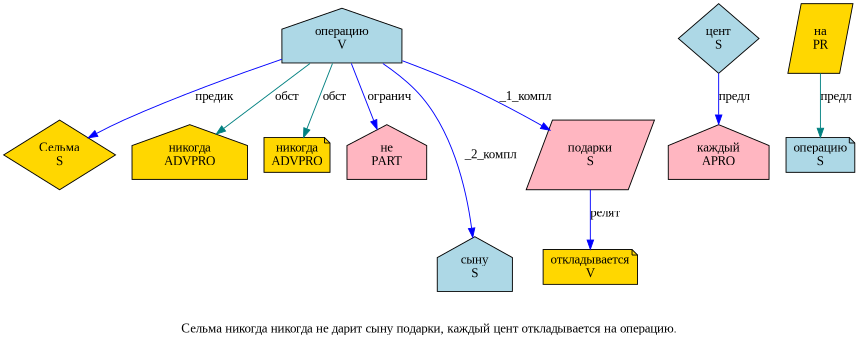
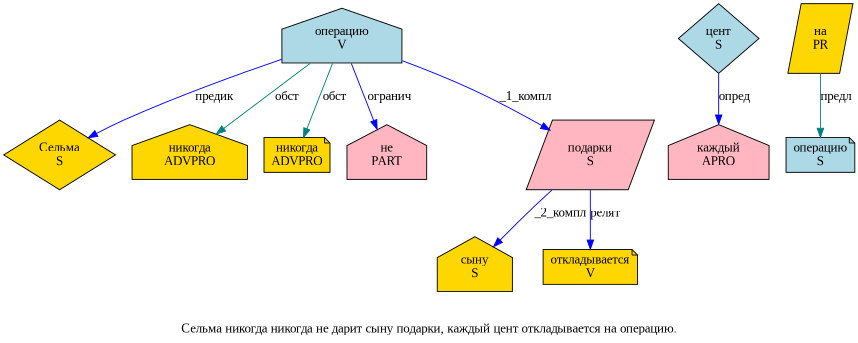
edge "цент S" -> "каждый APRO": label "предл" -> "опред"
edge "операцию V" -> "сыну S": now "подарки S" -> "сыну S"
node "сыну S": fillcolor lightblue -> gold
